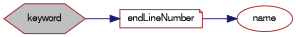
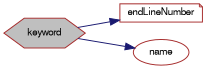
edge "endLineNumber" -> "name": now "keyword" -> "name"
